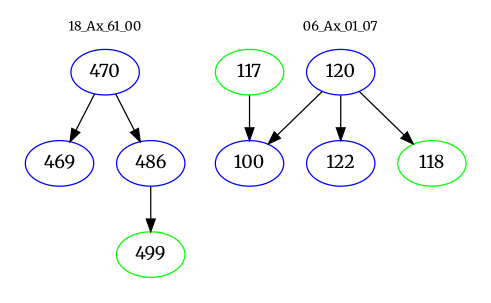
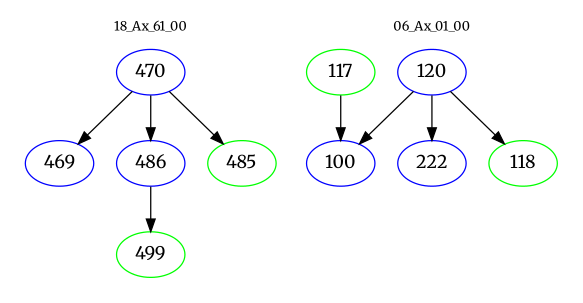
cluster "06_Ax_01_07": label "06_Ax_01_07" -> "06_Ax_01_00"
node "485": added
node "122": label "122" -> "222"
